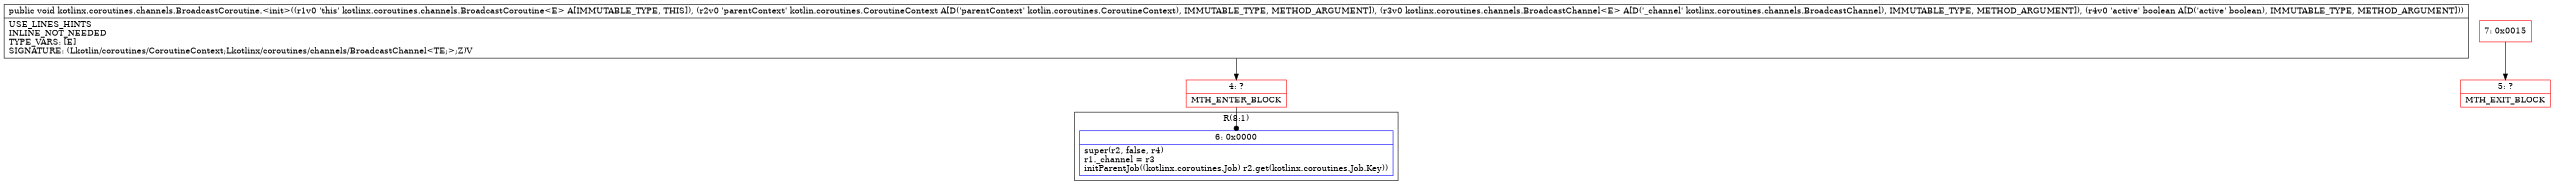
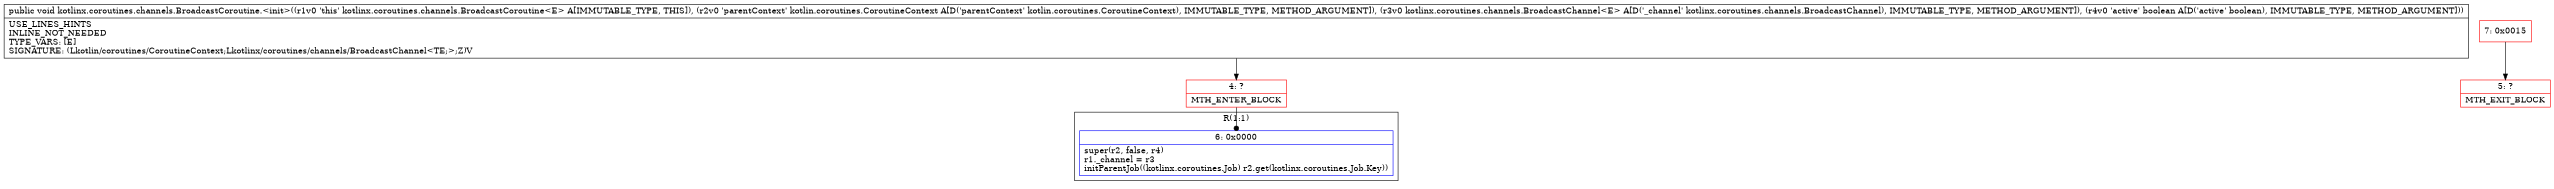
cluster "R(8:1)": label "R(8:1)" -> "R(1:1)"
